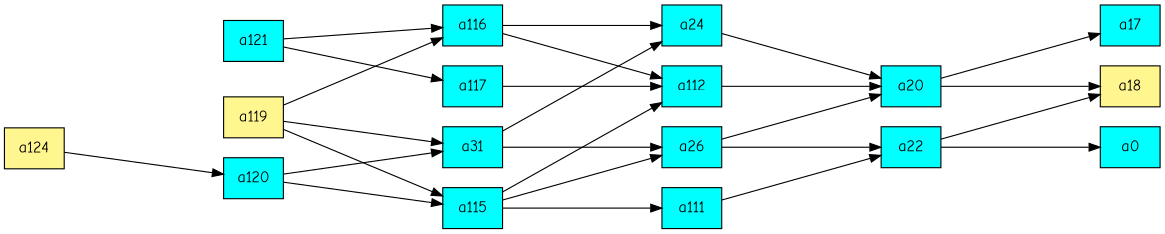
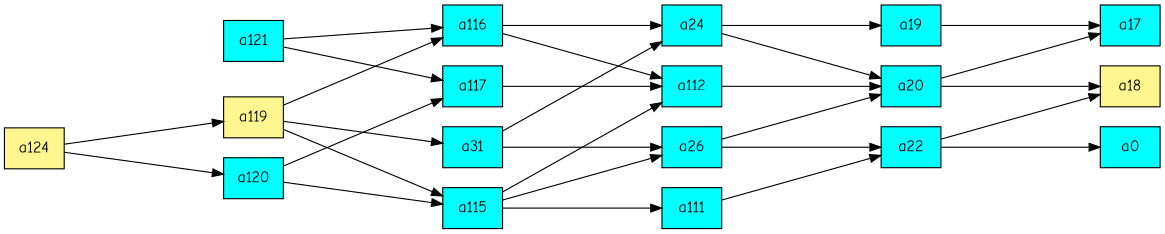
node "a19": added
edge "a124" -> "a119": added
edge "a120" -> "a31": now "a120" -> "a117"
